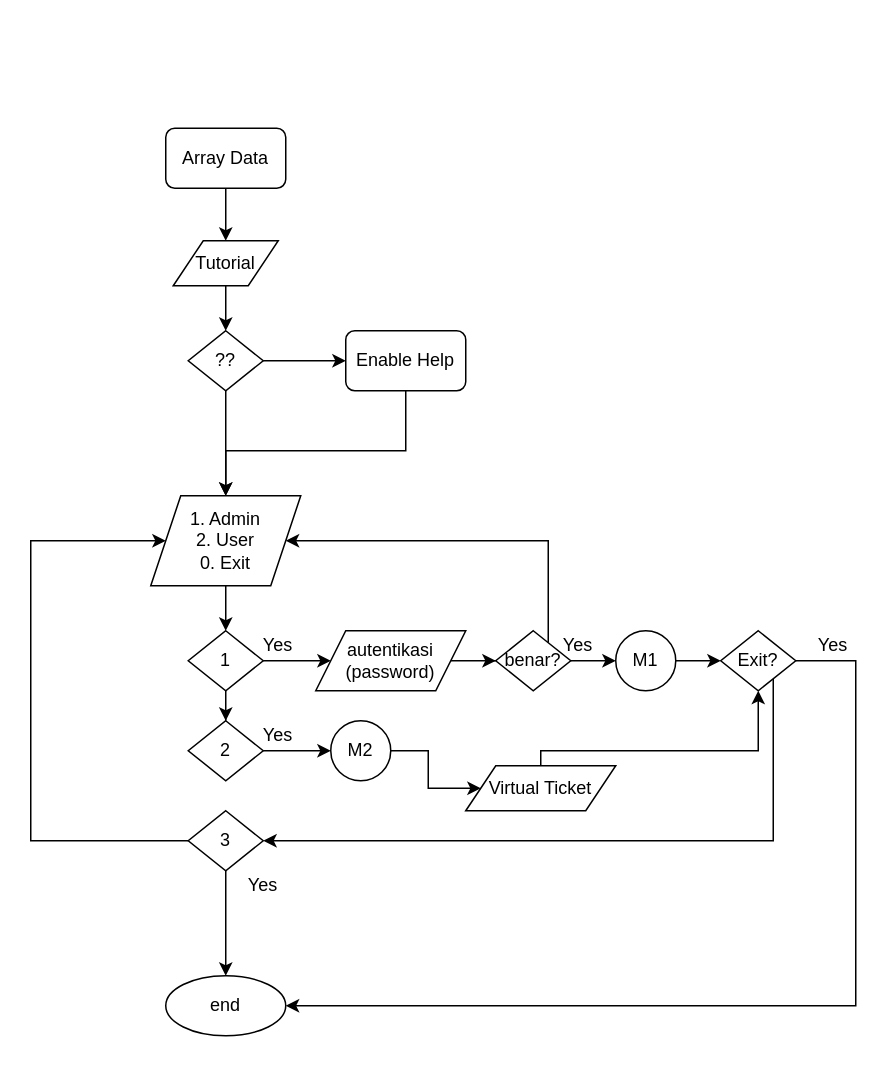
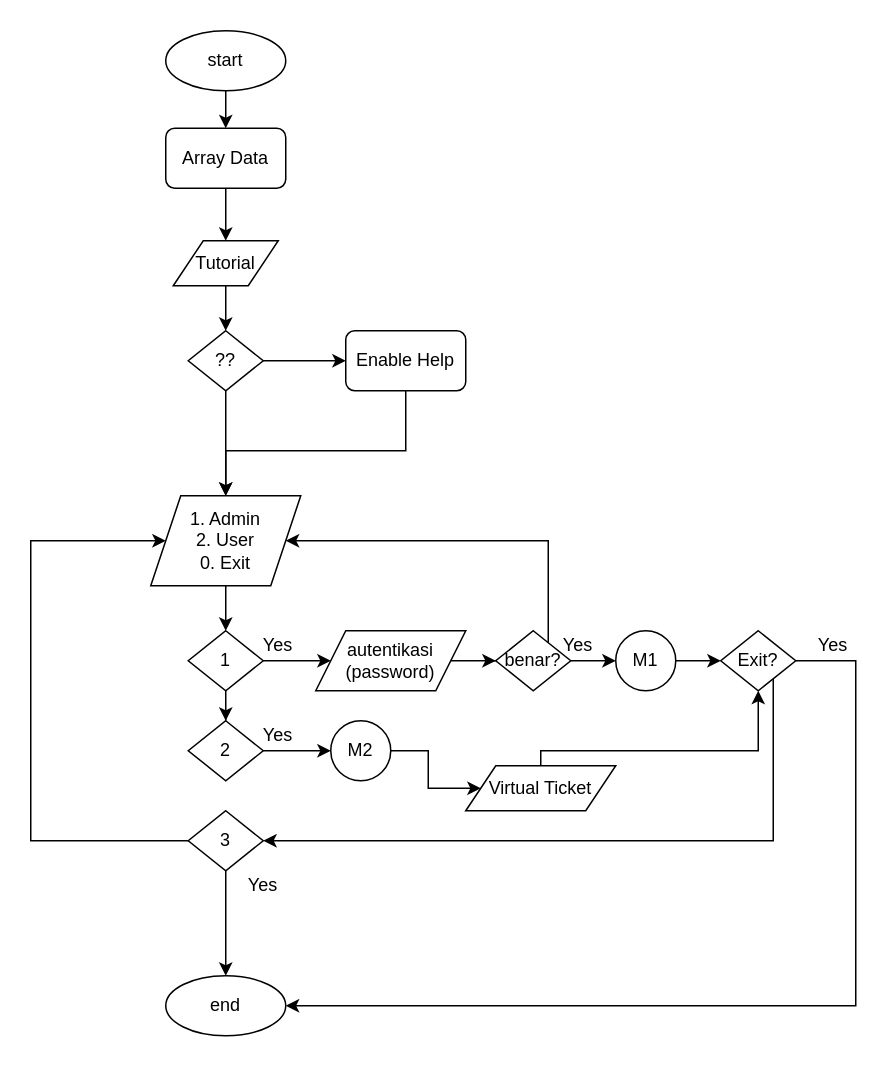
node "start": added
edge "start" -> "Array Data": added
